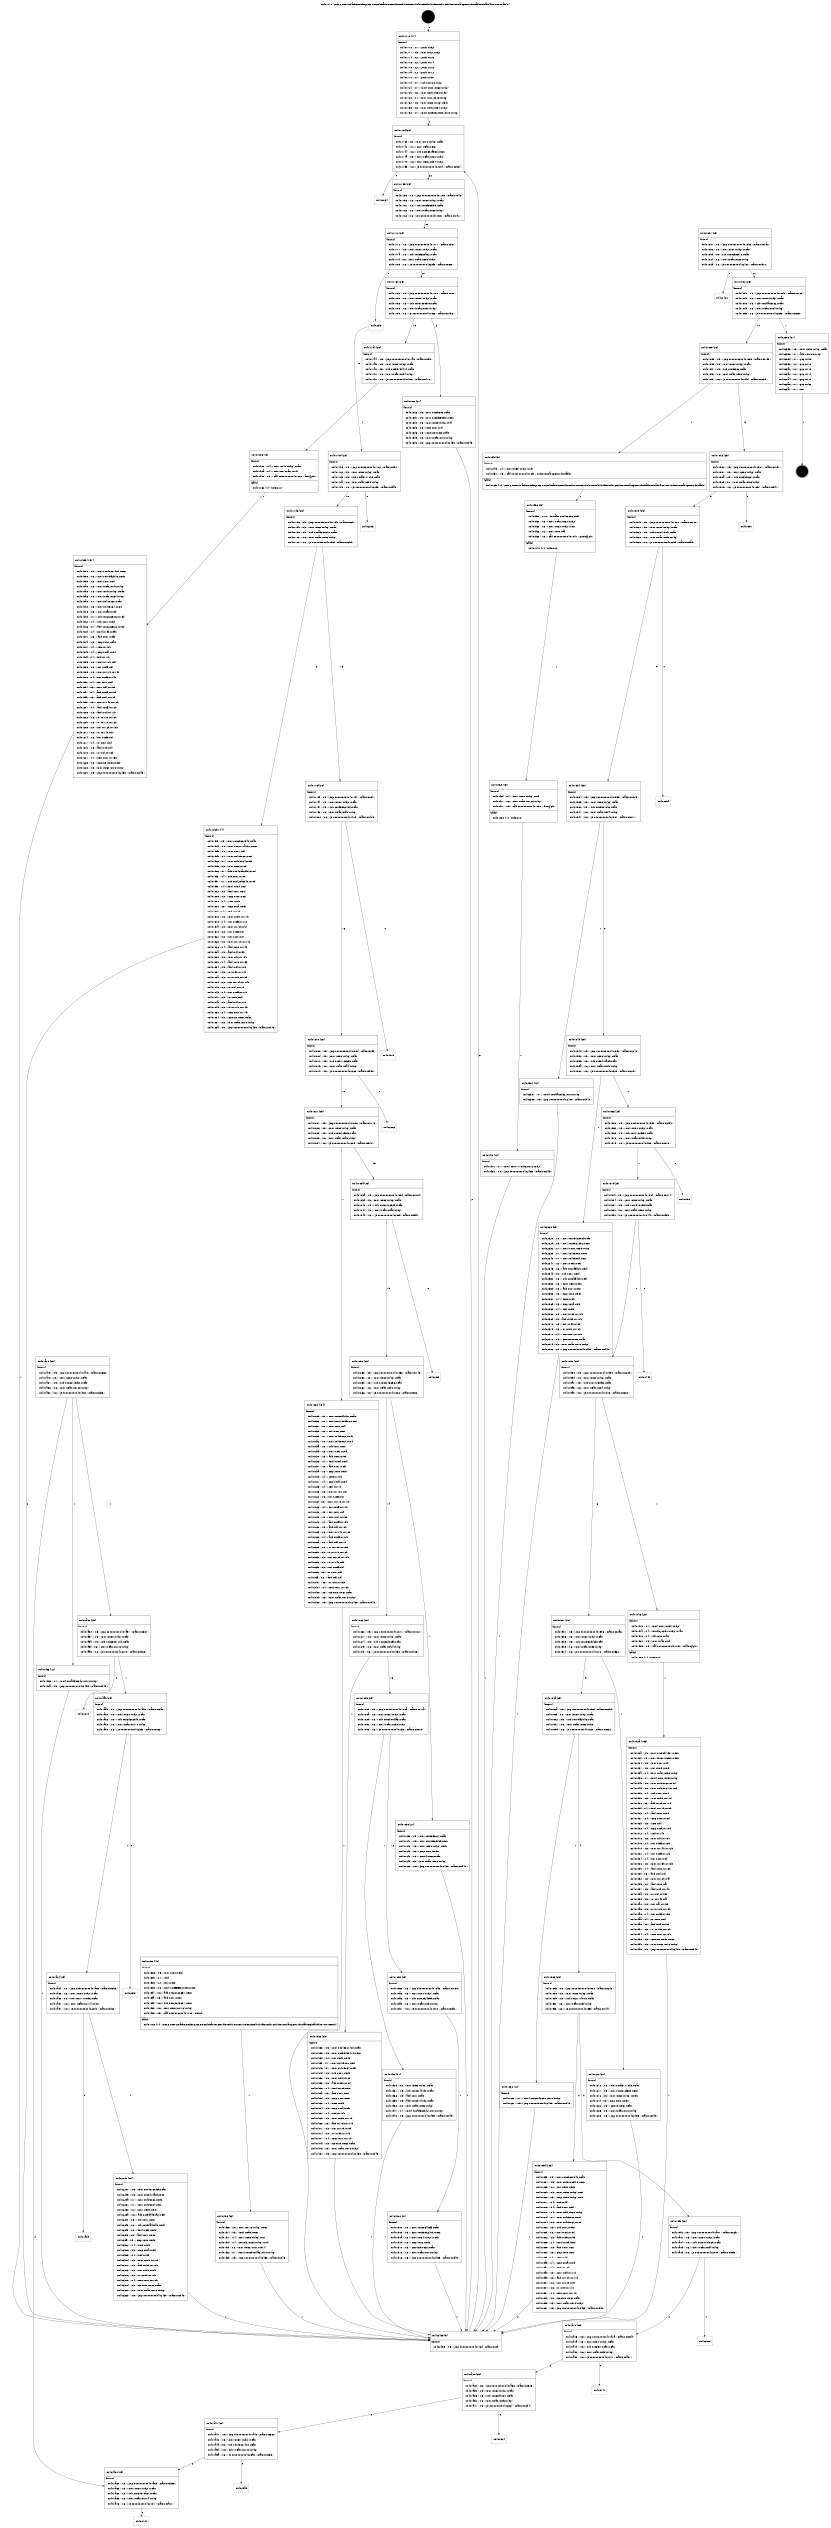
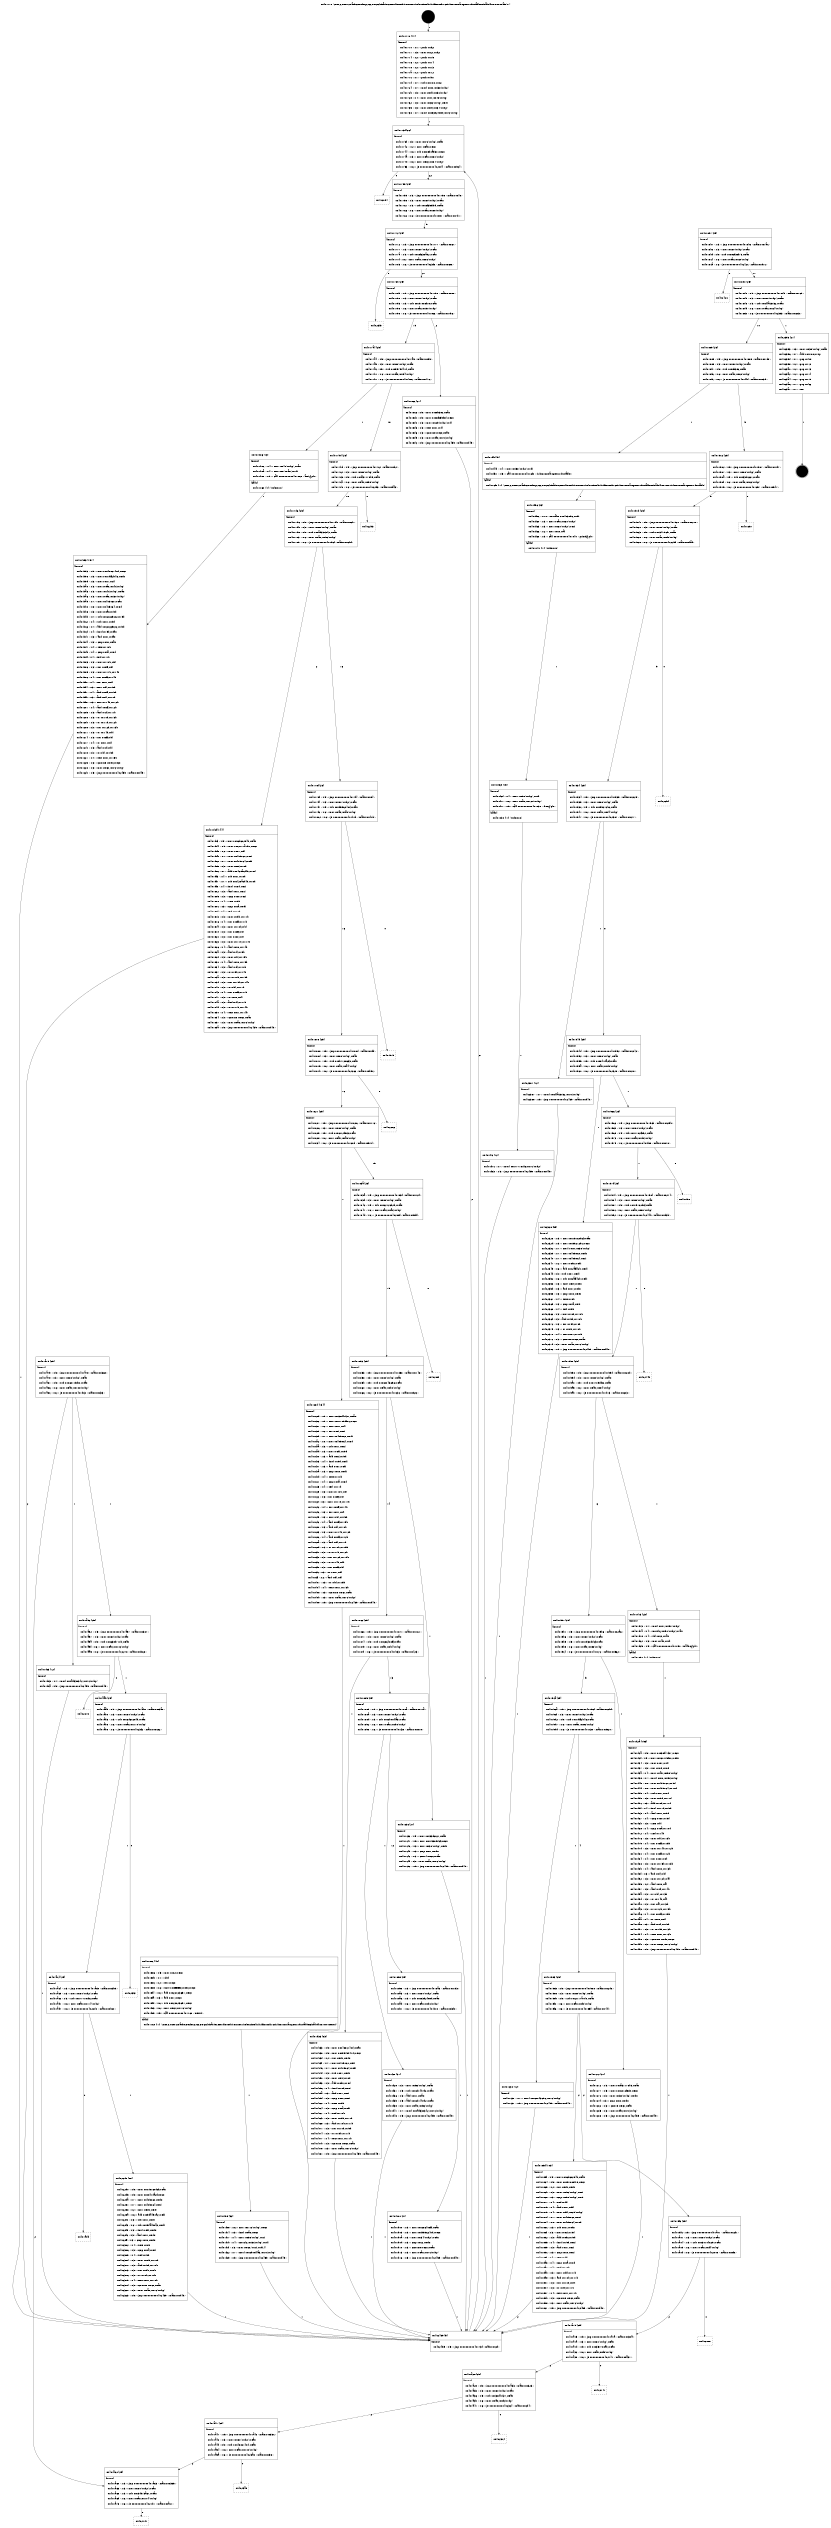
edge "0x401759 [25]" -> "0x401772 [25]": label " 21" -> " 9"
edge "0x4023fe" -> "0x4017bd [25]": now "0x4017a4 [25]" -> "0x4017bd [25]"
